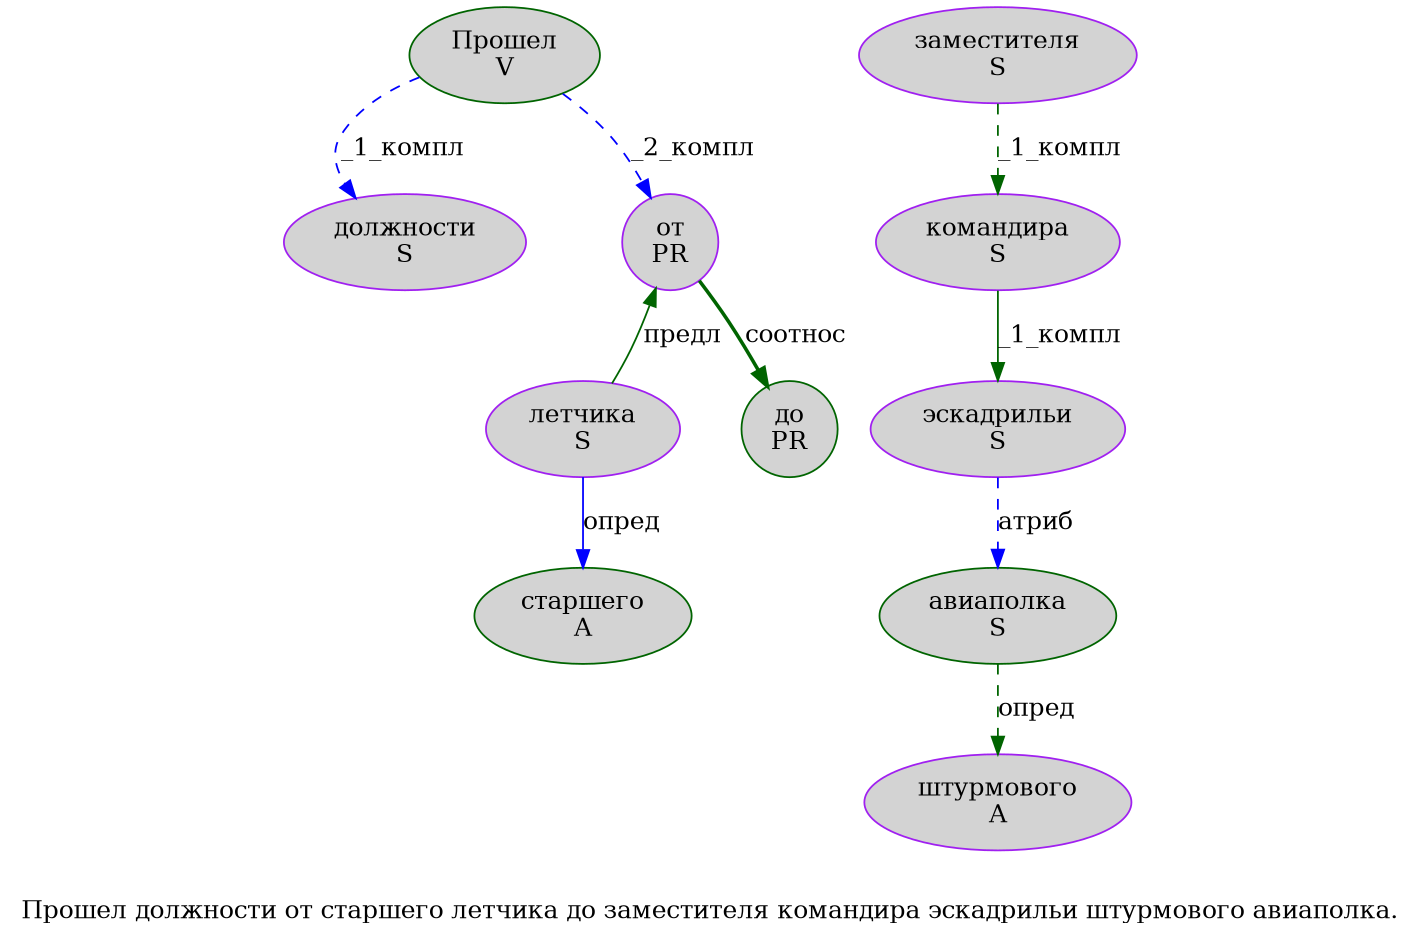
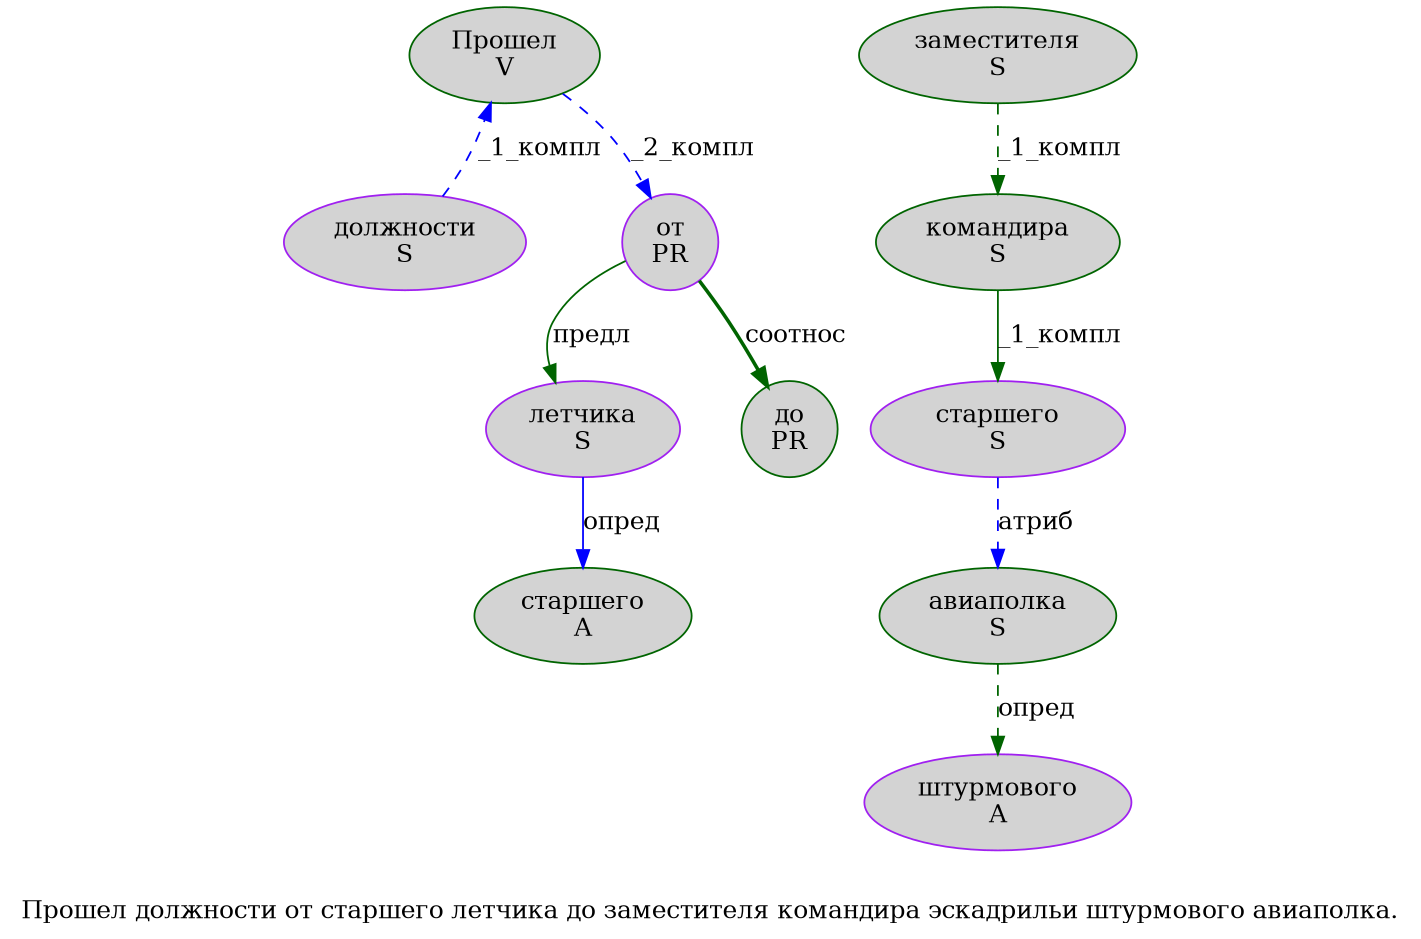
node "заместителя S": color purple -> darkgreen
edge "Прошел V" -> "должности S": reversed
node "командира S": color purple -> darkgreen
edge "летчика S" -> "от PR": reversed
node "эскадрильи S": label "эскадрильи S" -> "старшего S"
